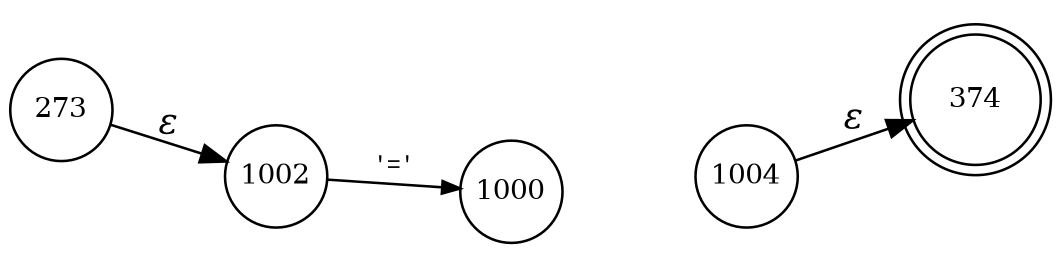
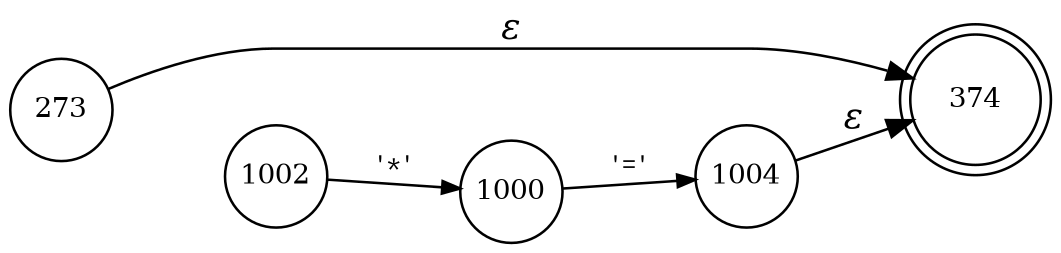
edge "273" -> "1002": now "273" -> "374"
edge "1002" -> "1000": label "'='" -> "'*'"
edge "1000" -> "1004": added, label "'='"
